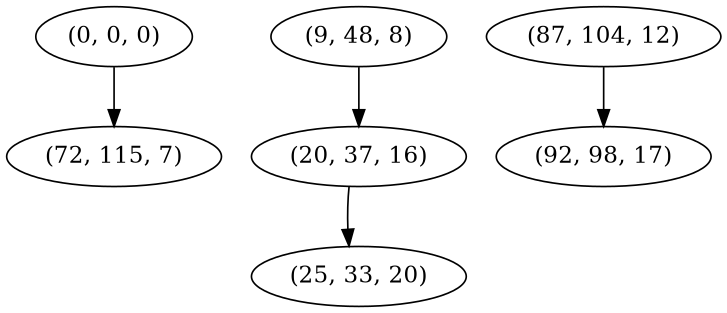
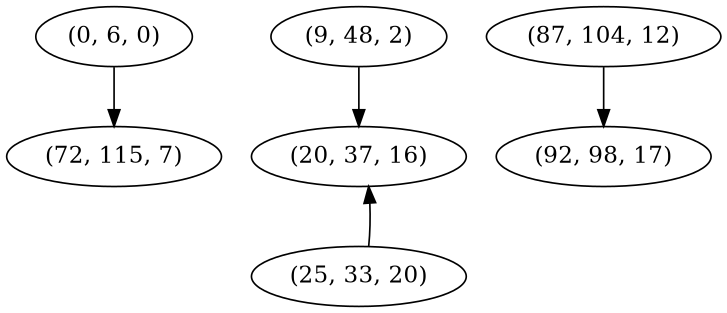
node "(0, 0, 0)": label "(0, 0, 0)" -> "(0, 6, 0)"
node "(9, 48, 8)": label "(9, 48, 8)" -> "(9, 48, 2)"
edge "(20, 37, 16)" -> "(25, 33, 20)": reversed
